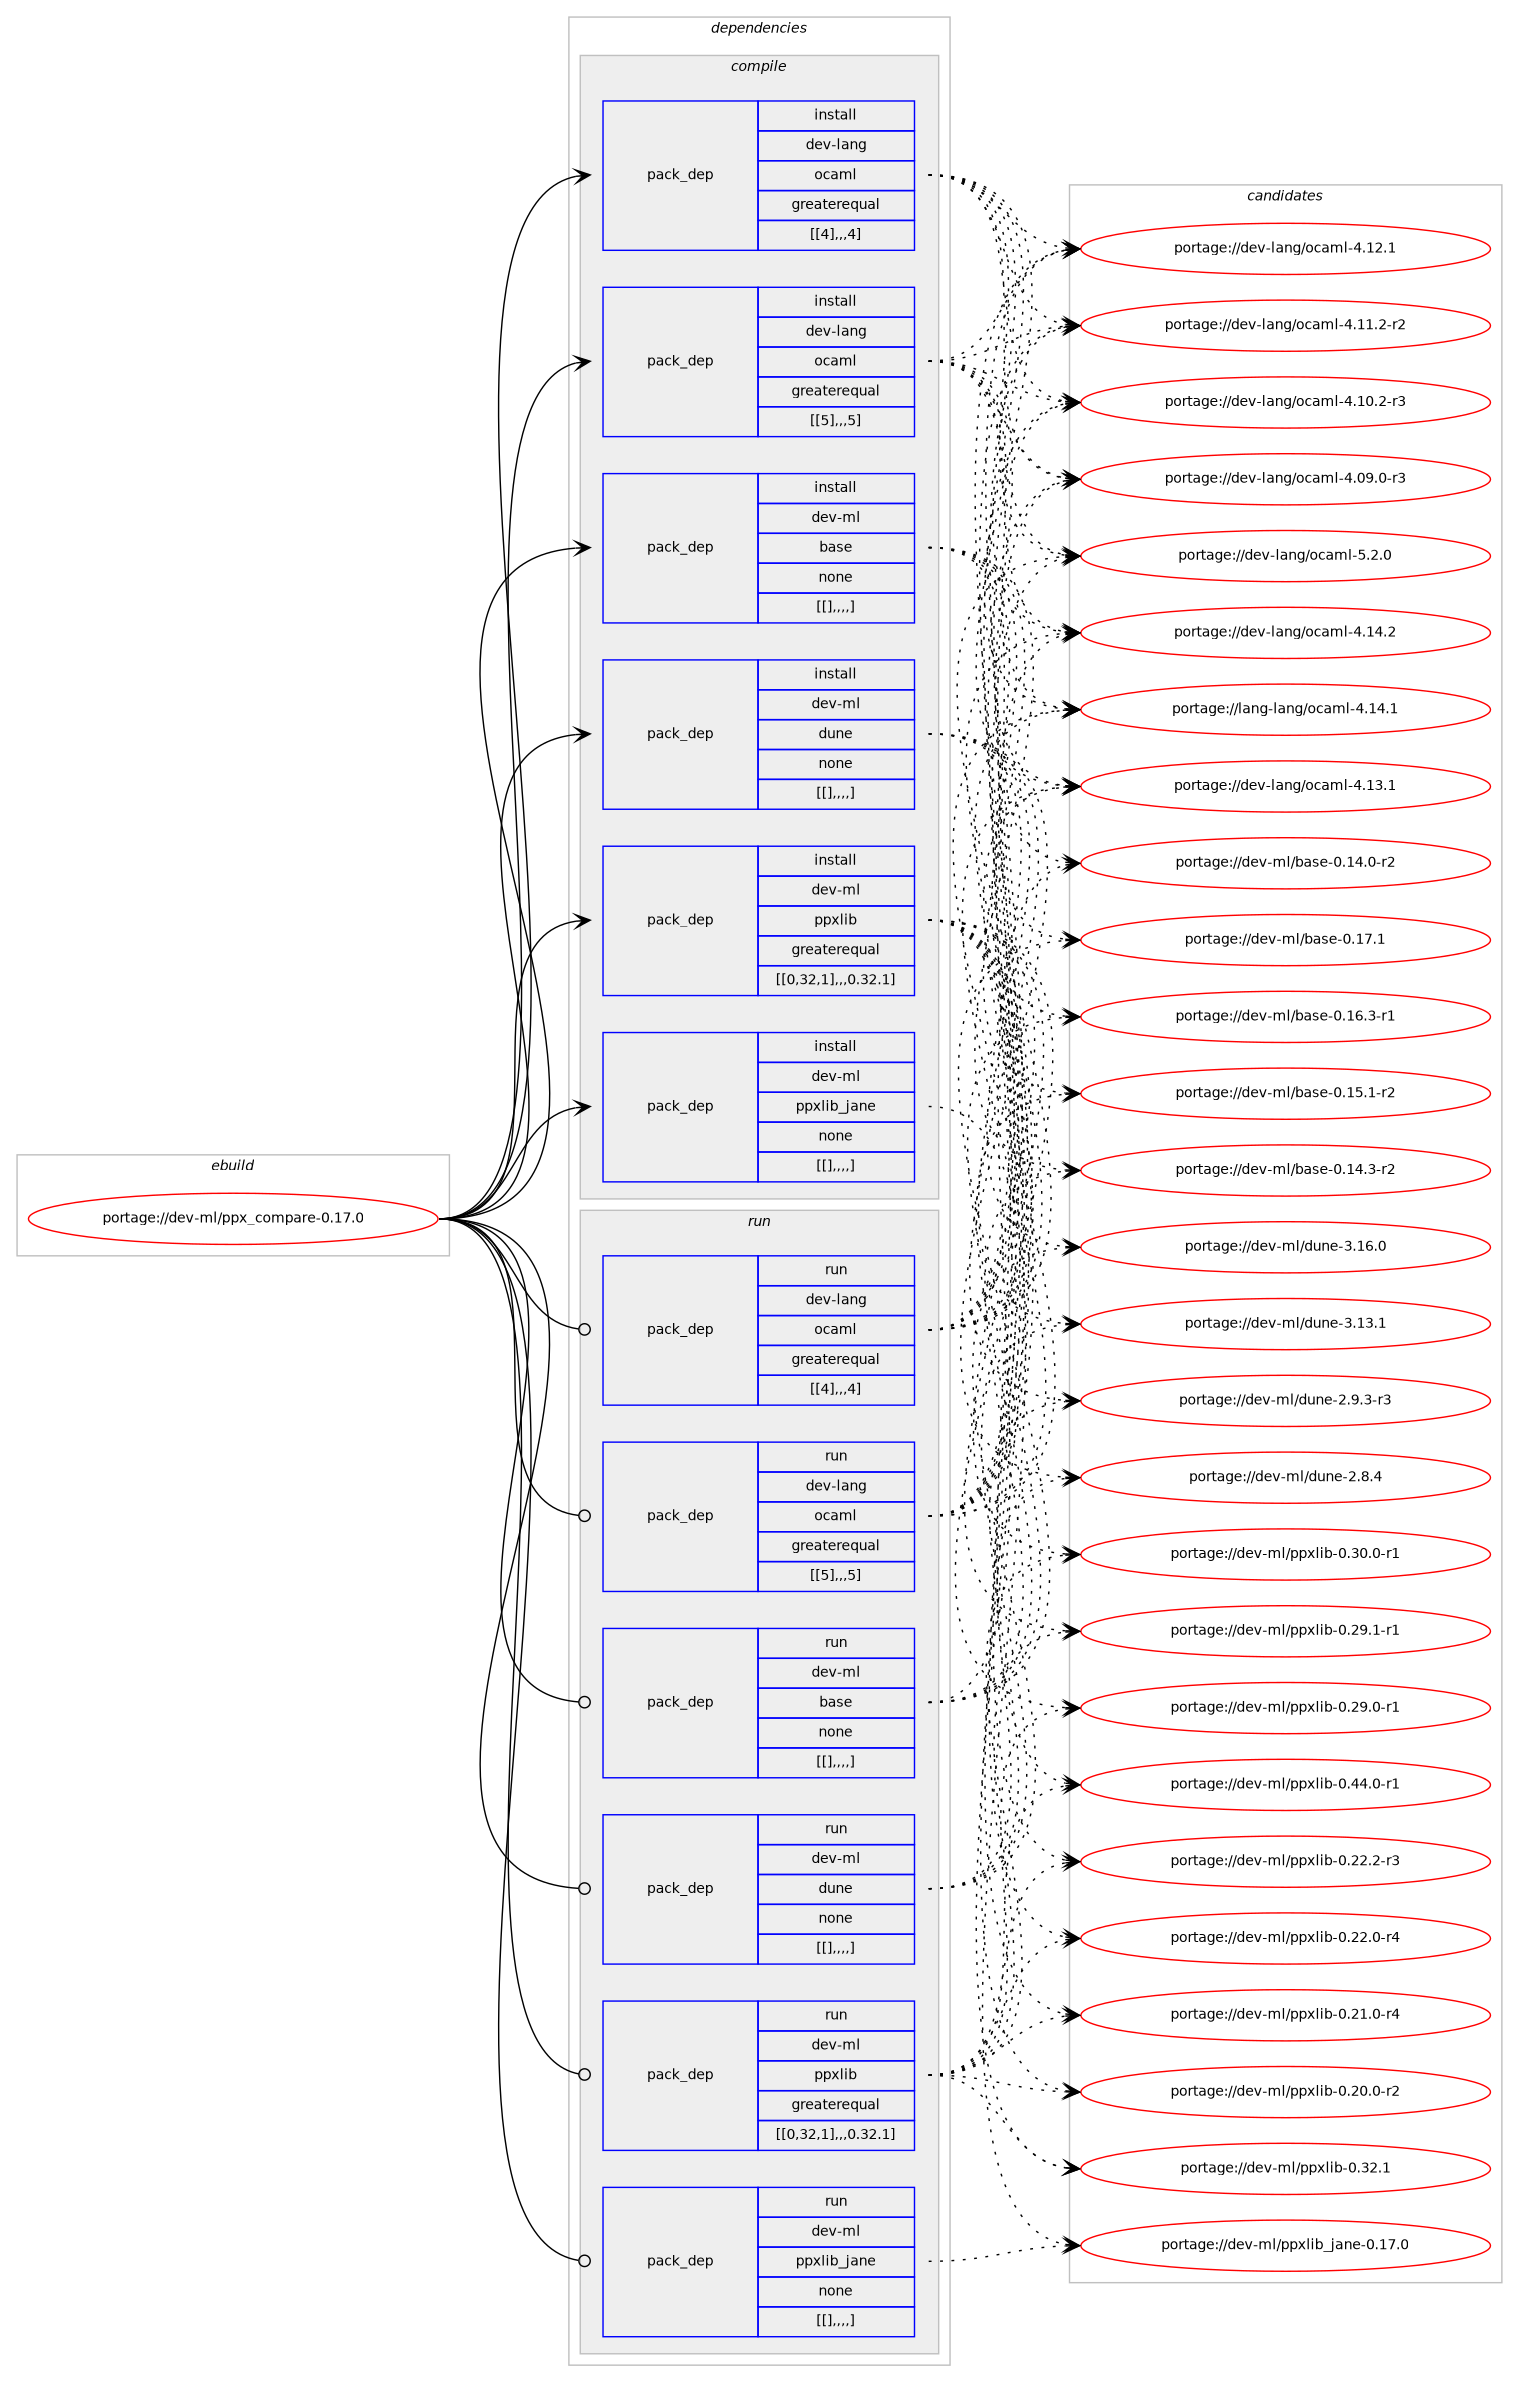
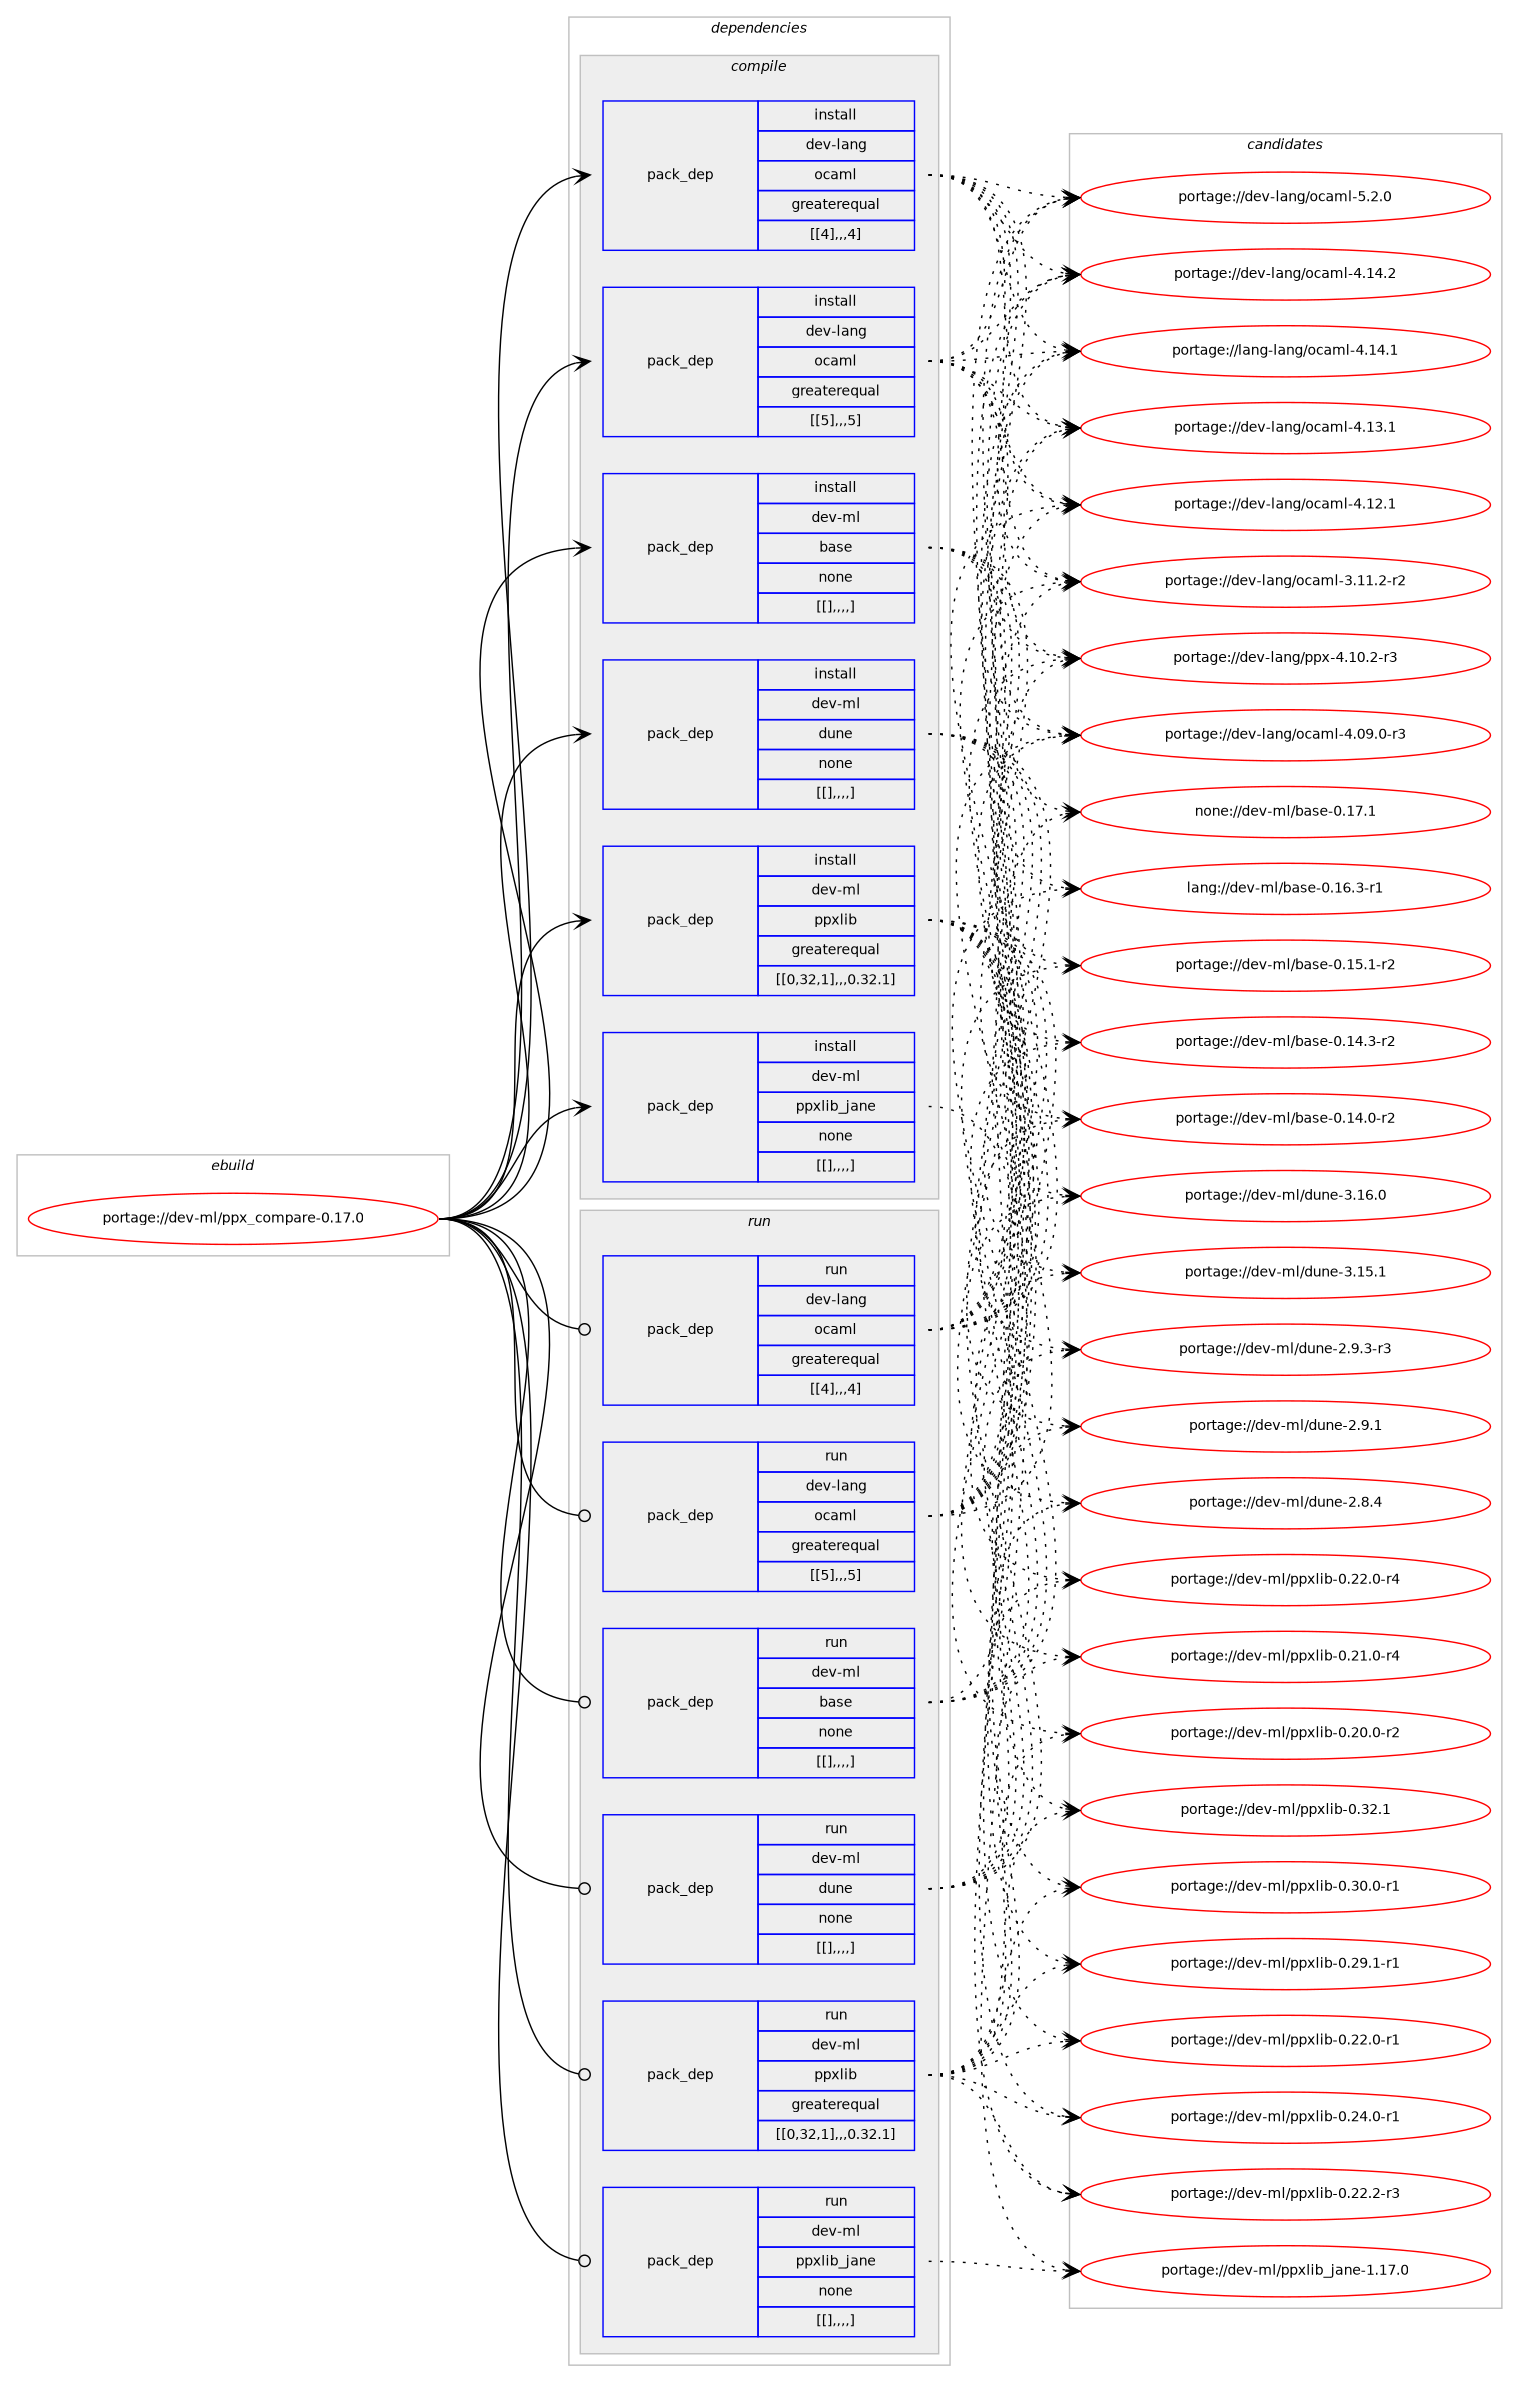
node "portage://dev-lang/ocaml-4.11.2-r2": label "portage://dev-lang/ocaml-4.11.2-r2" -> "portage://dev-lang/ocaml-3.11.2-r2"
node "portage://dev-lang/ocaml-4.10.2-r3": label "portage://dev-lang/ocaml-4.10.2-r3" -> "portage://dev-lang/ppx-4.10.2-r3"
node "portage://dev-ml/base-0.17.1": label "portage://dev-ml/base-0.17.1" -> "none://dev-ml/base-0.17.1"
node "portage://dev-ml/base-0.16.3-r1": label "portage://dev-ml/base-0.16.3-r1" -> "lang://dev-ml/base-0.16.3-r1"
node "portage://dev-ml/dune-3.13.1": label "portage://dev-ml/dune-3.13.1" -> "portage://dev-ml/dune-3.15.1"
node "portage://dev-ml/dune-2.9.1": added
node "portage://dev-ml/ppxlib-0.29.0-r1": label "portage://dev-ml/ppxlib-0.29.0-r1" -> "portage://dev-ml/ppxlib-0.22.0-r1"
node "portage://dev-ml/ppxlib-0.44.0-r1": label "portage://dev-ml/ppxlib-0.44.0-r1" -> "portage://dev-ml/ppxlib-0.24.0-r1"
node "portage://dev-ml/ppxlib_jane-0.17.0": label "portage://dev-ml/ppxlib_jane-0.17.0" -> "portage://dev-ml/ppxlib_jane-1.17.0"
